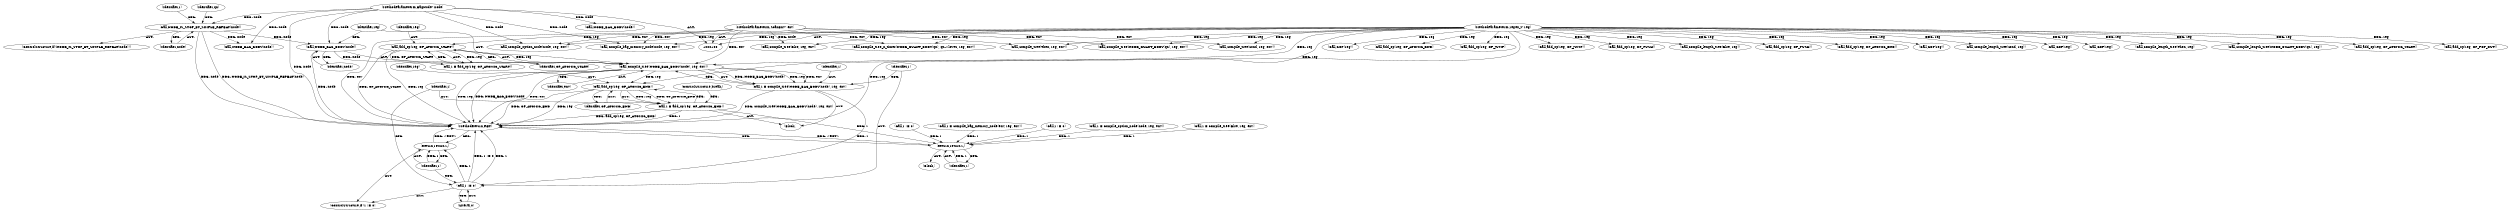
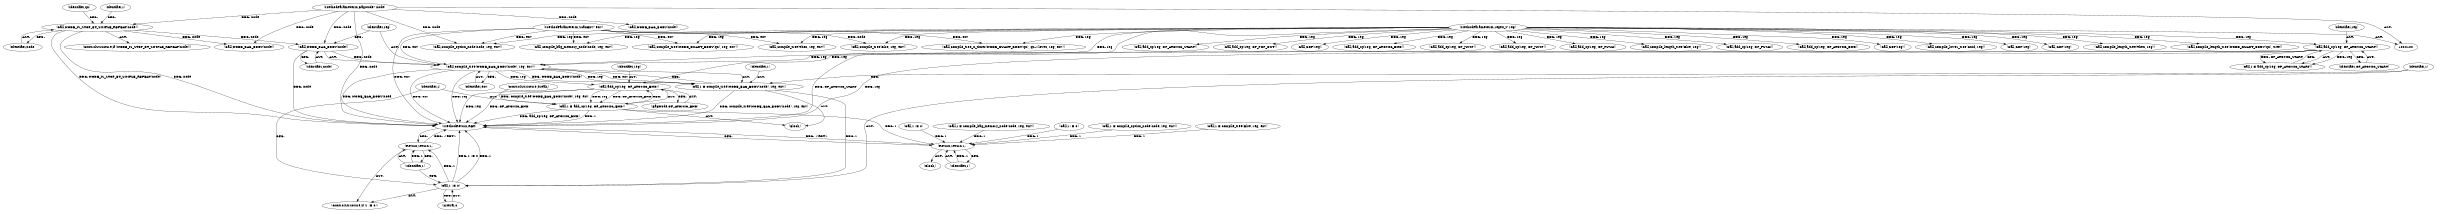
edge "(MethodParameterIn,BagNode* node)" -> "(Call,compile_bag_memory_node(node, reg, env))": removed, label "DDG: node"
edge "(MethodParameterIn,ScanEnv* env)" -> "1000100": removed, label "AST:"
node "(Call,compile_tree(cond, reg, env))": removed
node "(Call,compile_length_tree(cond, reg))": label "(Call,compile_length_tree(cond, reg))" -> "(Call,compile_lower_tree(cond, reg))"
node "(Call,compile_length_tree(NODE_QUANT_BODY(qn), reg))": label "(Call,compile_length_tree(NODE_QUANT_BODY(qn), reg))" -> "(Call,compile_length_tree(NODE_QUANT_BODY(qn), tree))"
edge "(MethodParameterIn,regex_t* reg)" -> "(MethodReturn,RET)": removed, label "DDG: reg"
edge "(ControlStructure,break;)" -> "(Call,r = add_op(reg, OP_ATOMIC_END))": label "CFG: " -> "DDG: compile_tree(NODE_BAG_BODY(node), reg, env)"
node "(Identifier,OP_ATOMIC_END)": label "(Identifier,OP_ATOMIC_END)" -> "(BagNode,OP_ATOMIC_END)"
node "(Call,r = compile_bag_memory_node(env, reg, env))": label "(Call,r = compile_bag_memory_node(env, reg, env))" -> "(Call,r = compile_bag_memory_node(node, reg, env))"
